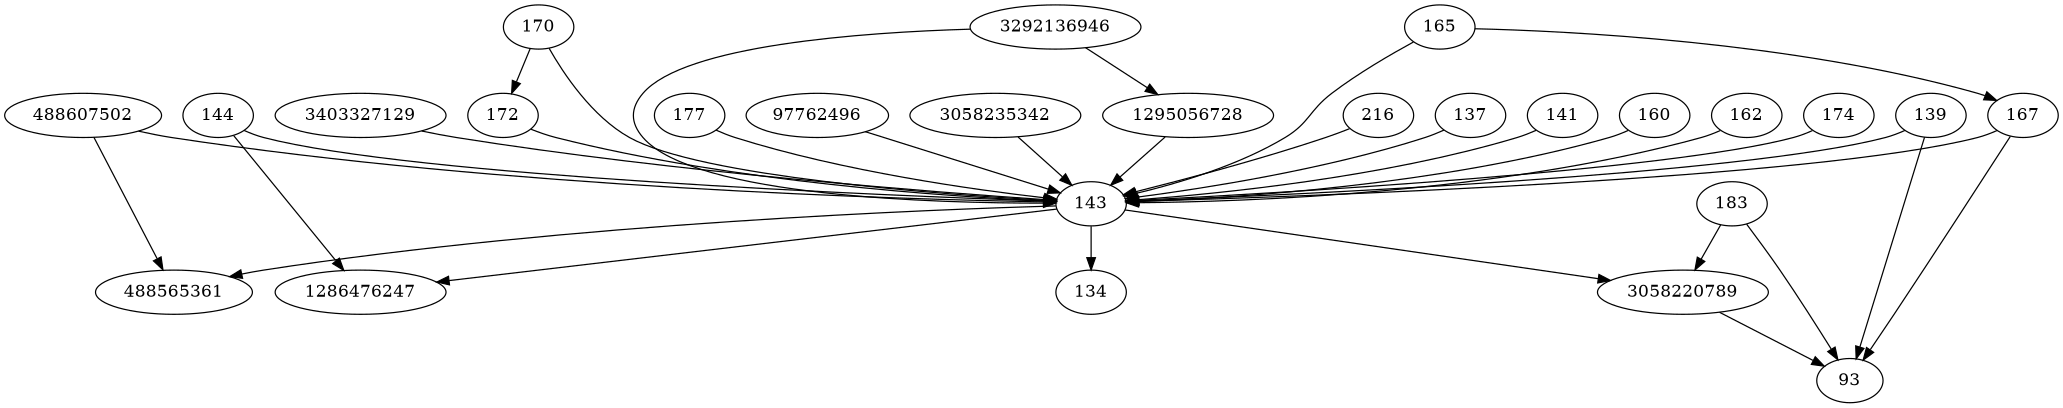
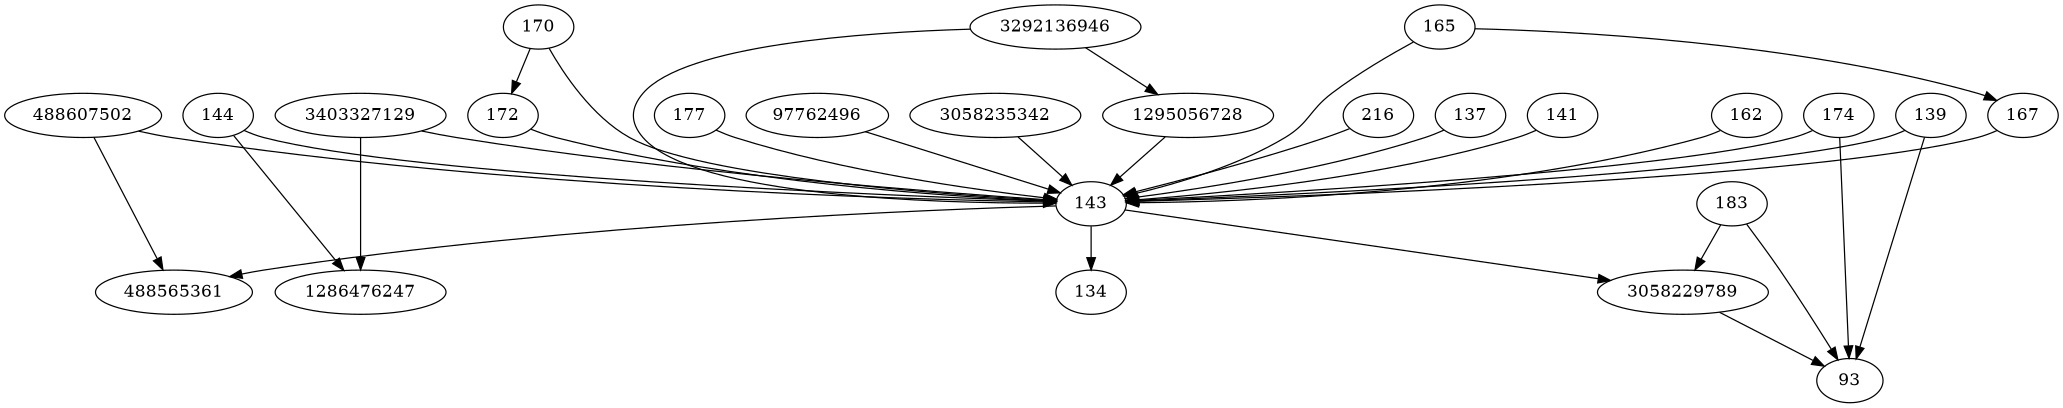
node "160": removed
edge "167" -> "93": now "174" -> "93"
edge "143" -> "1286476247": now "3403327129" -> "1286476247"
node "3058220789": label "3058220789" -> "3058229789"
